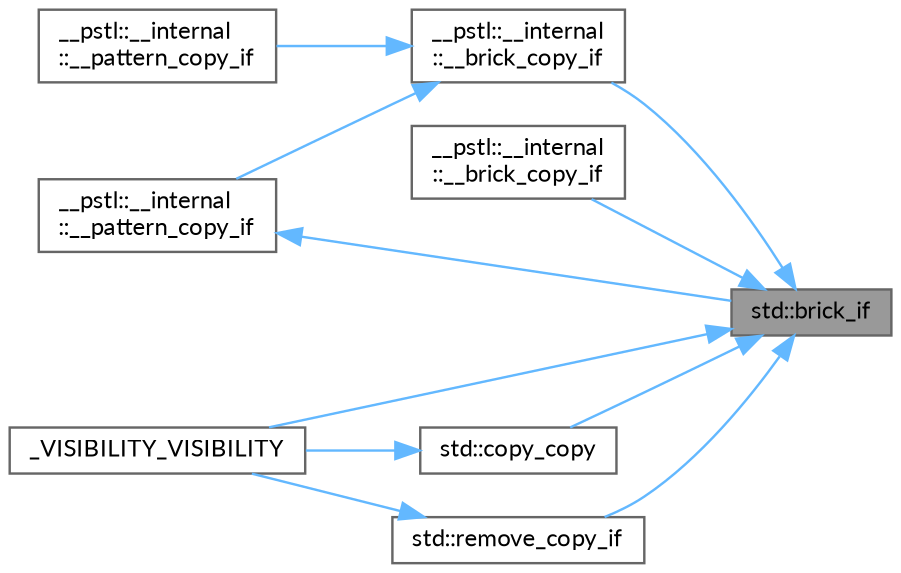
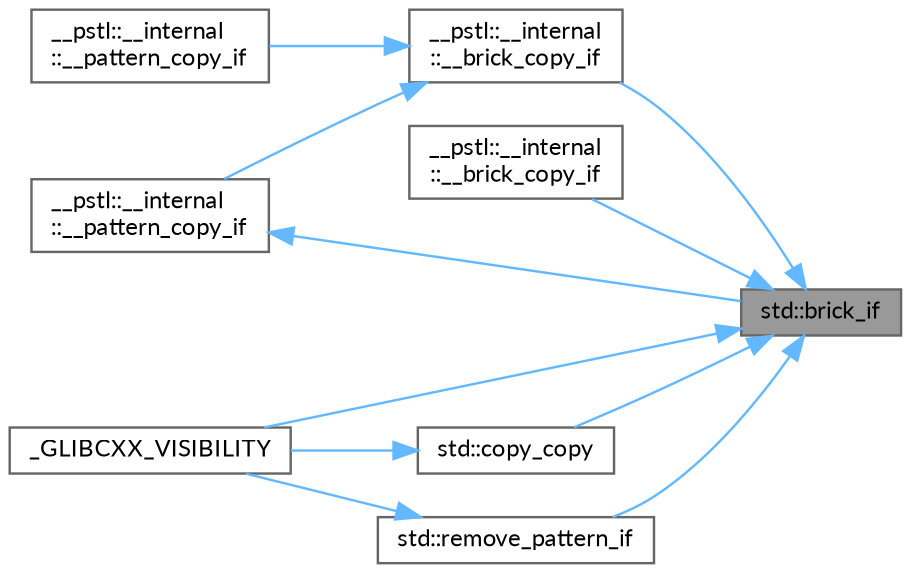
node "_VISIBILITY_VISIBILITY": label "_VISIBILITY_VISIBILITY" -> "_GLIBCXX_VISIBILITY"
node "std::remove_copy_if": label "std::remove_copy_if" -> "std::remove_pattern_if"
